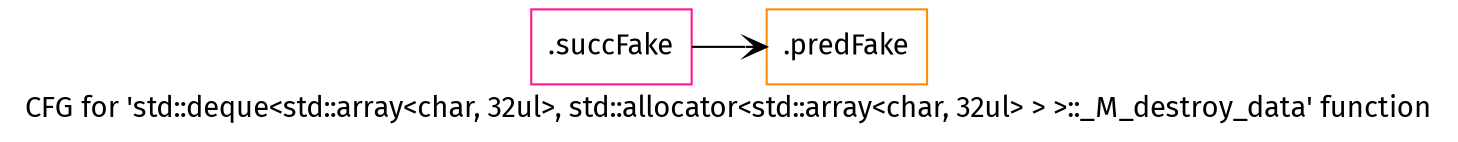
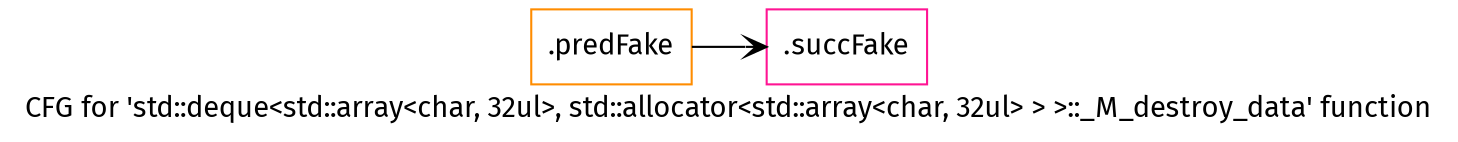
edge ".succFake" -> ".predFake": reversed
